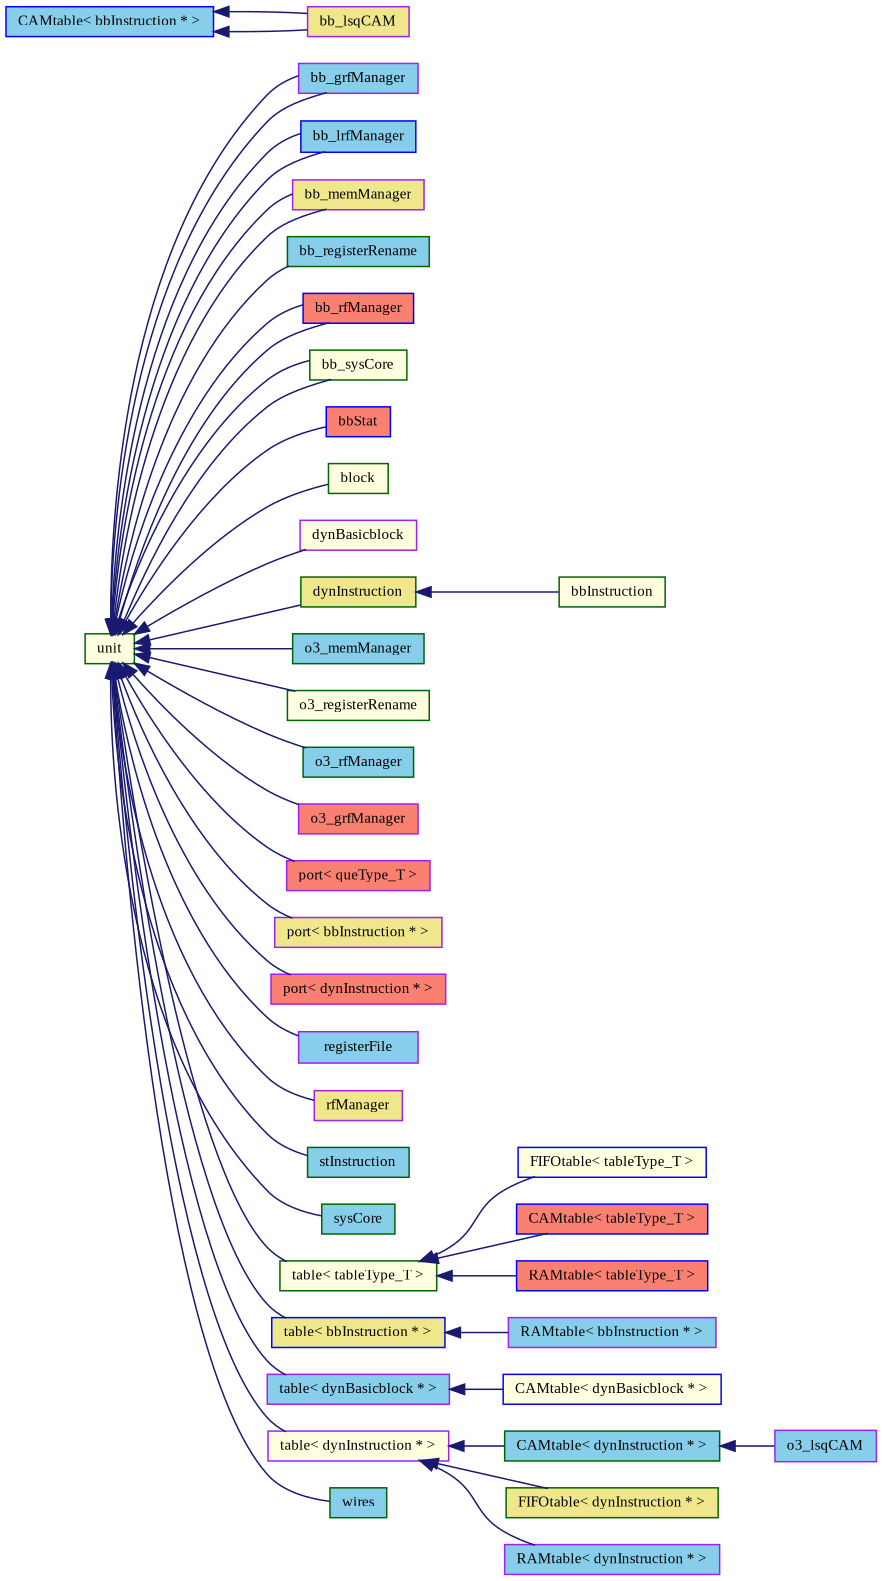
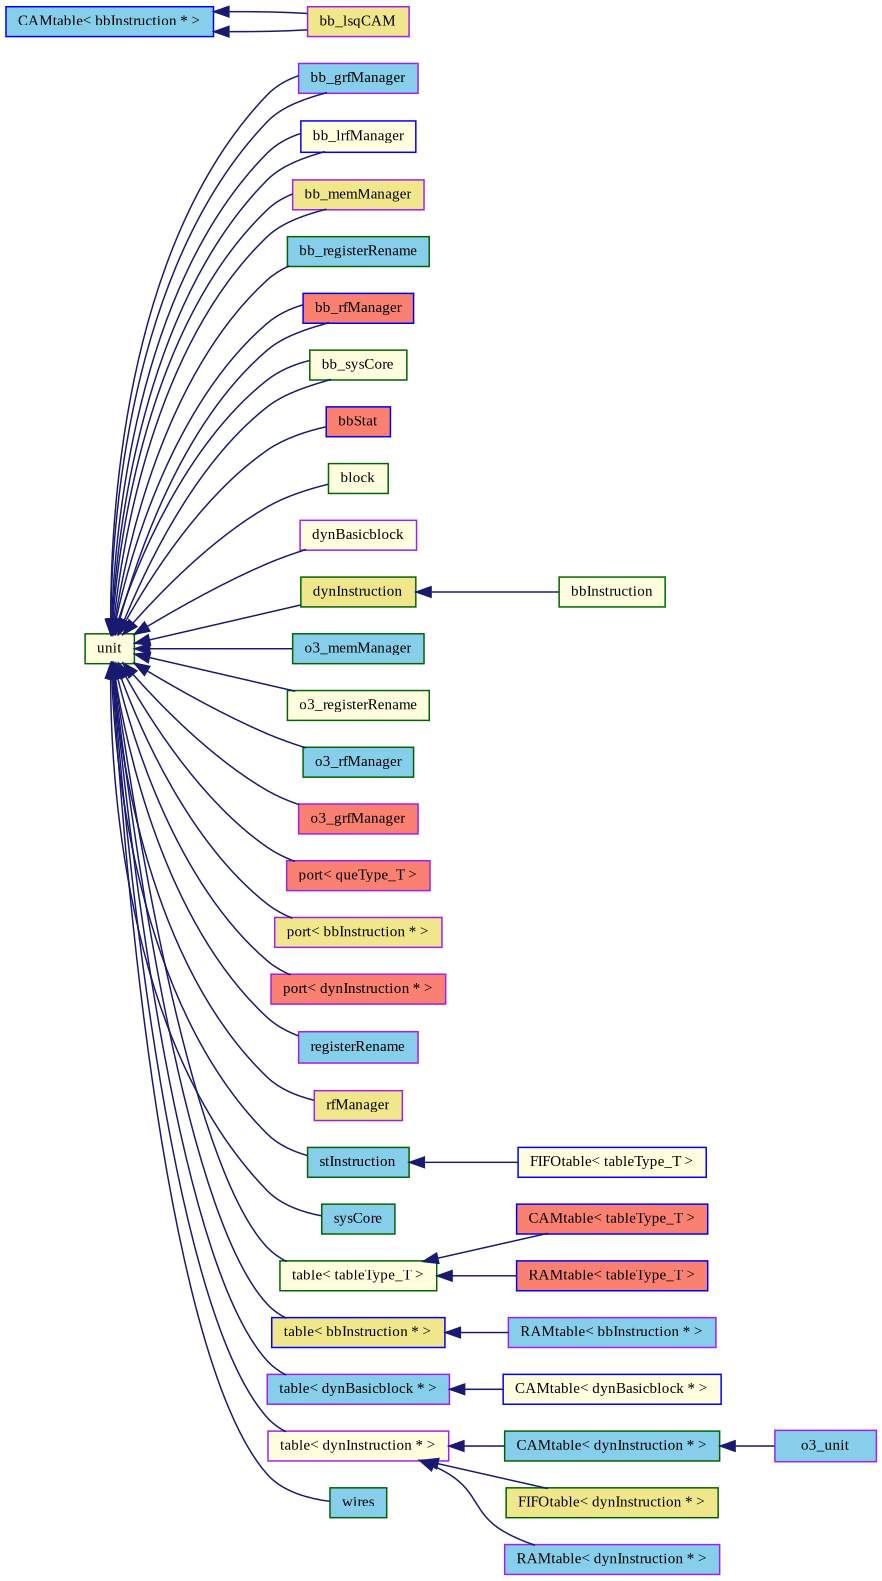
node "bb_lrfManager": fillcolor skyblue -> lightyellow
node "registerFile": label "registerFile" -> "registerRename"
edge "FIFOtable< tableType_T >" -> "table< tableType_T >": now "FIFOtable< tableType_T >" -> "stInstruction"
node "o3_lsqCAM": label "o3_lsqCAM" -> "o3_unit"
